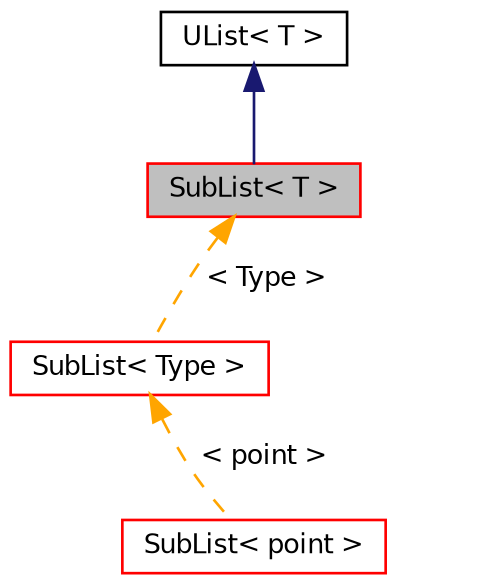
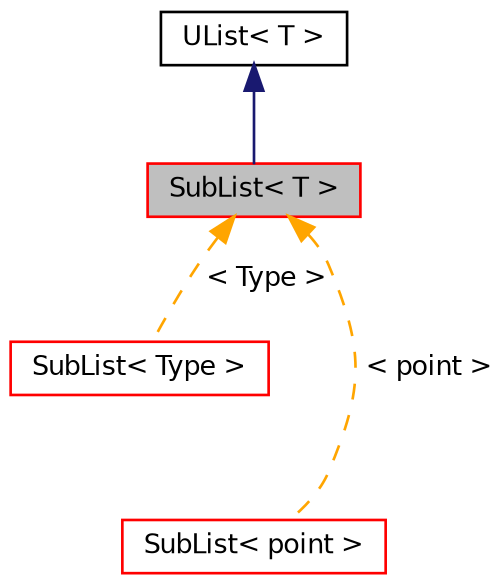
edge "SubList< point >" -> "SubList< Type >": now "SubList< point >" -> "SubList< T >"
